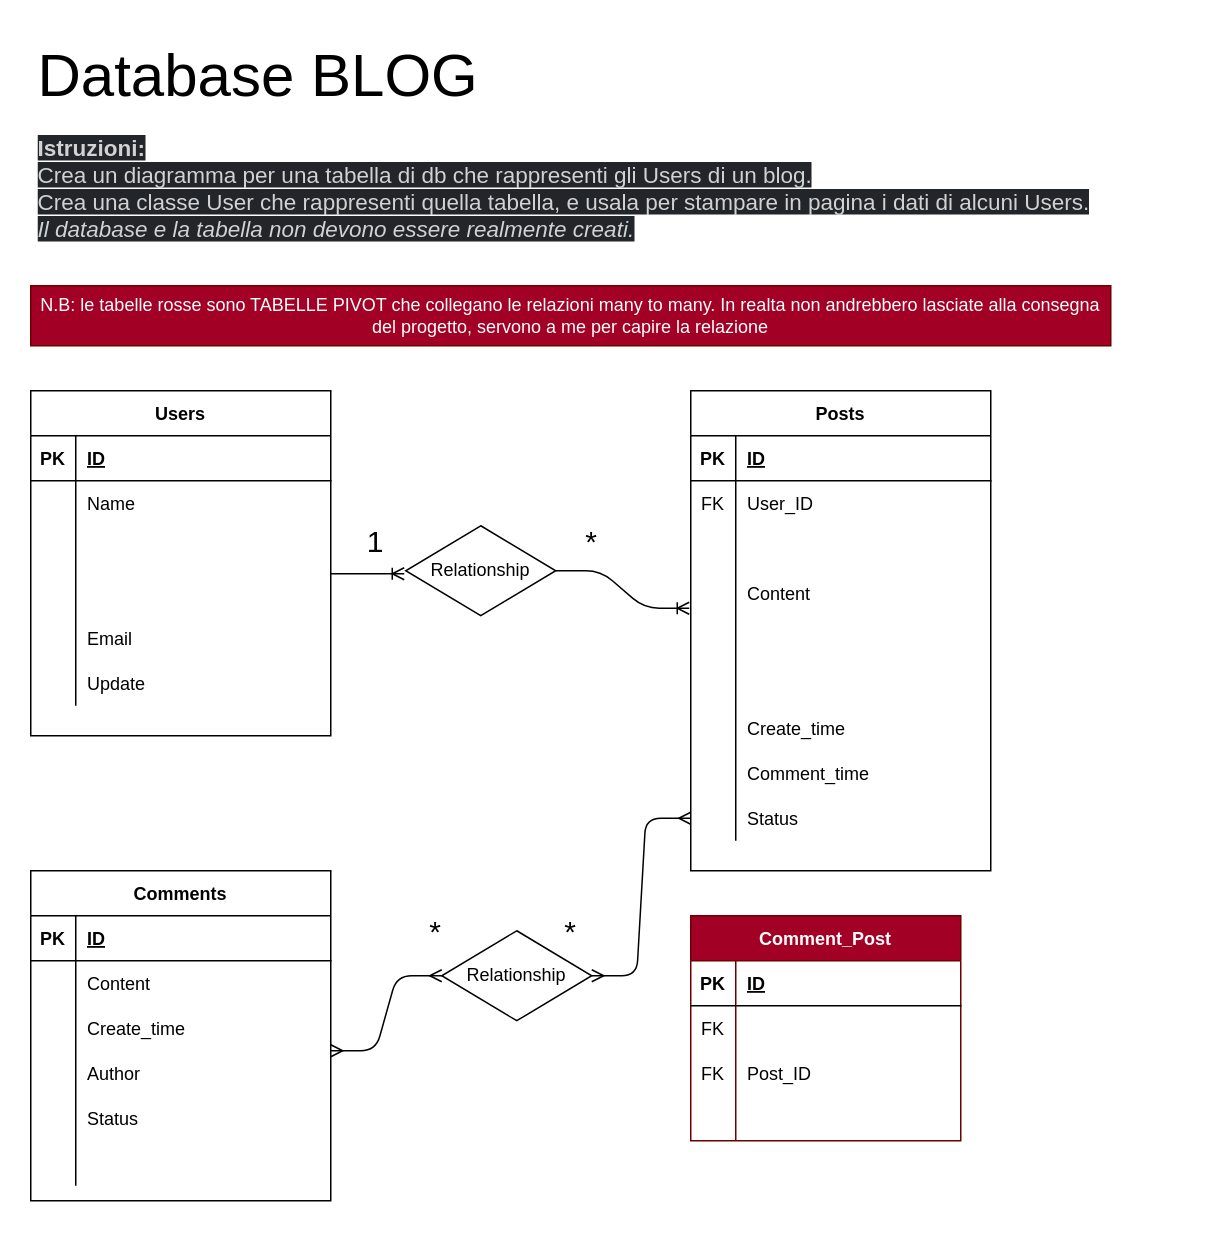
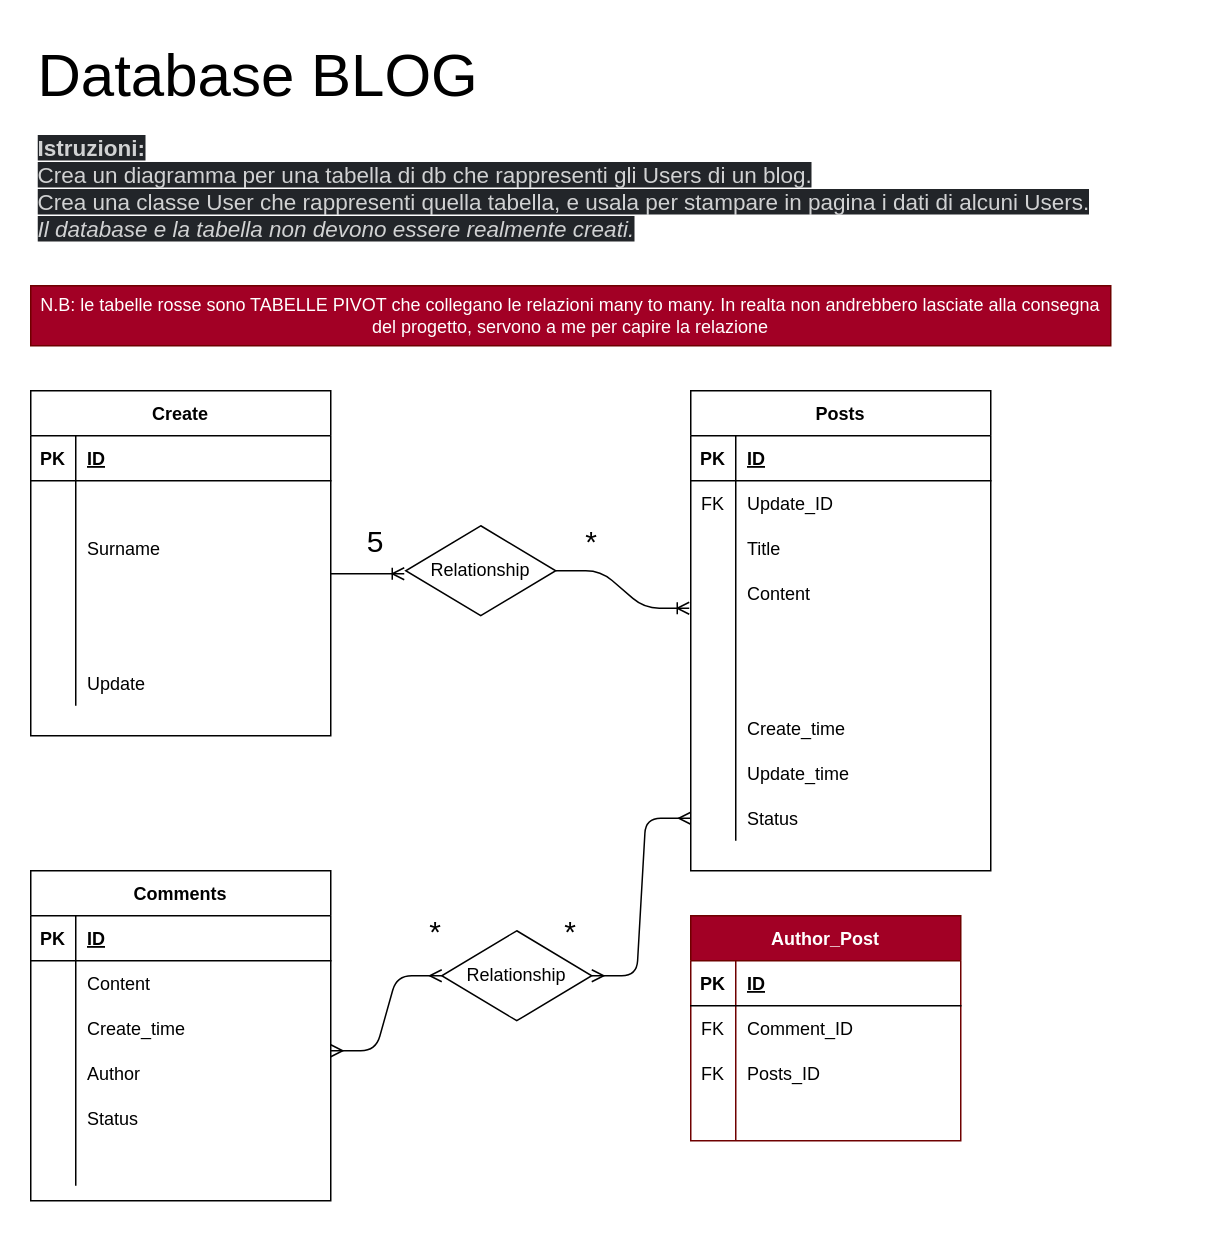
node "Users": label "Users" -> "Create"
node "Name": removed
node "User_ID": label "User_ID" -> "Update_ID"
node "1": label "1" -> "5"
node "Surname": added
node "Title": added
node "Email": removed
node "Comment_time": label "Comment_time" -> "Update_time"
node "Comment_Post": label "Comment_Post" -> "Author_Post"
node "Comment_ID": added
node "Post_ID": label "Post_ID" -> "Posts_ID"
